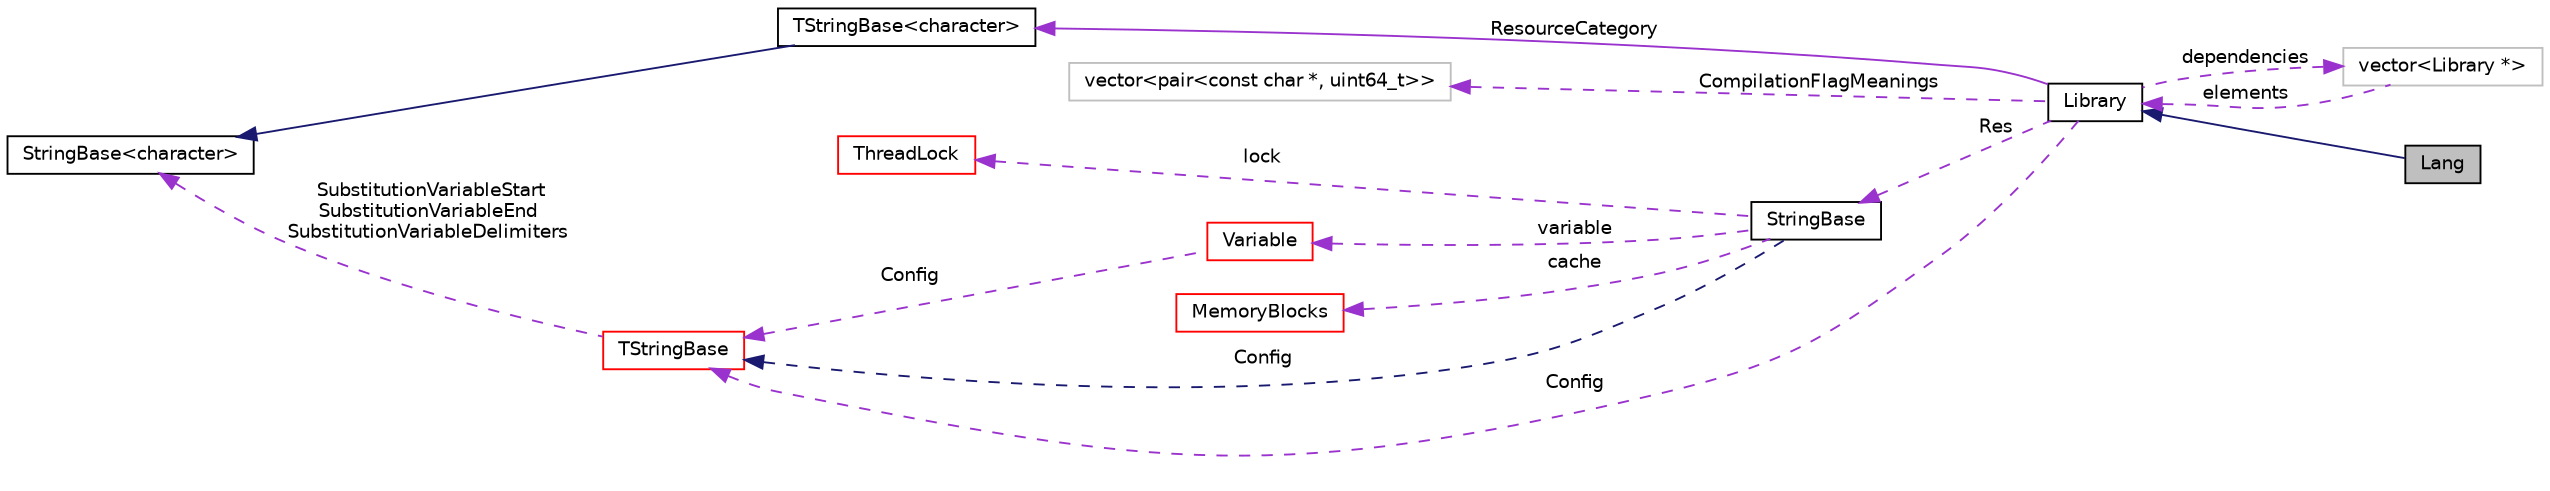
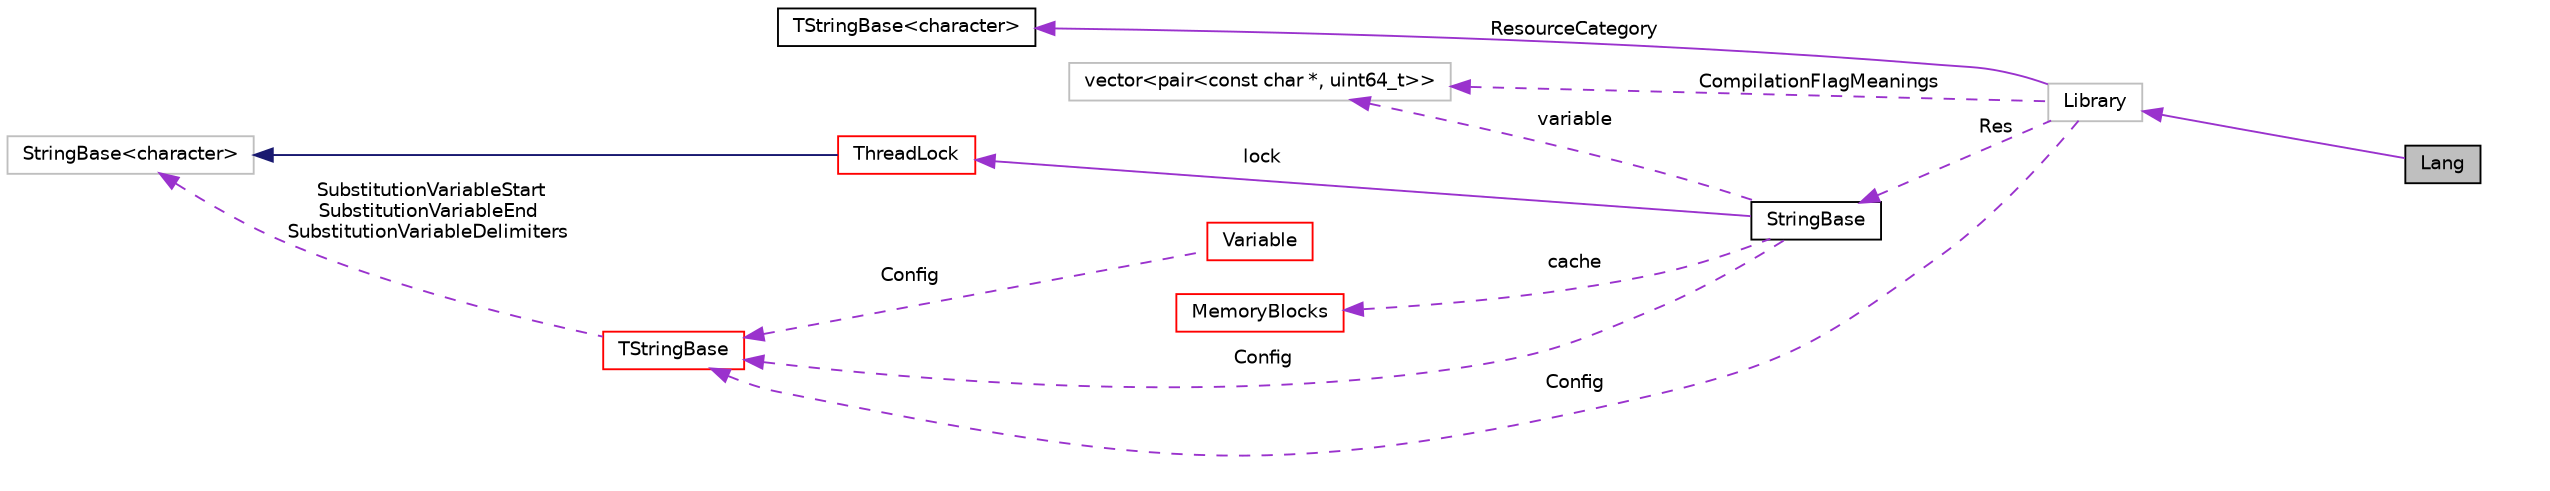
node "vector<Library *>": removed
edge "TStringBase<character>" -> "StringBase<character>": now "ThreadLock" -> "StringBase<character>"
node "Library": color black -> grey75
edge "Lang" -> "Library": color midnightblue -> darkorchid3
node "StringBase<character>": color black -> grey75
edge "StringBase" -> "ThreadLock": style dashed -> solid
edge "StringBase" -> "Variable": now "StringBase" -> "vector<pair<const char *, uint64_t>>"
edge "StringBase" -> "TStringBase": color midnightblue -> darkorchid3
